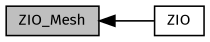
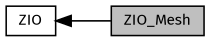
edge "ZIO" -> "ZIO_Mesh": reversed
